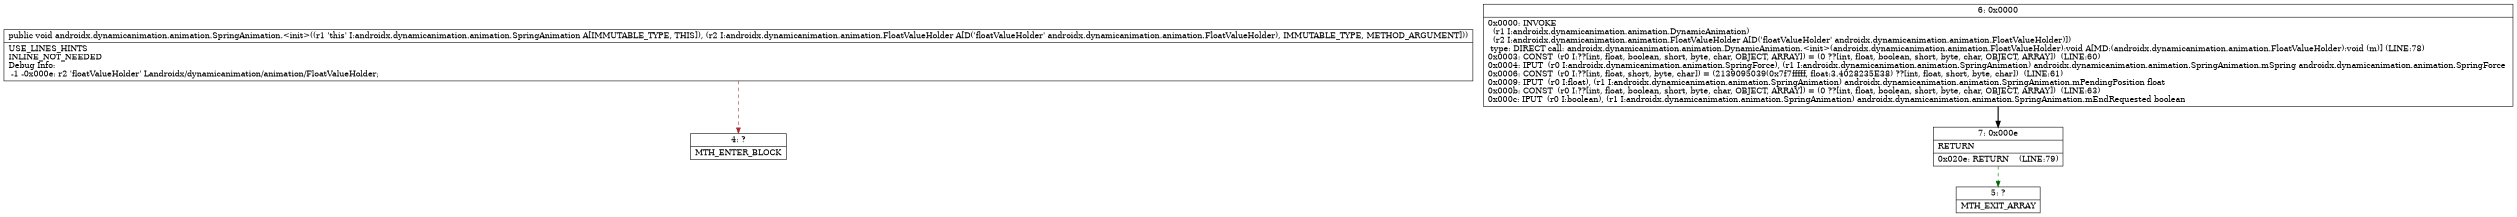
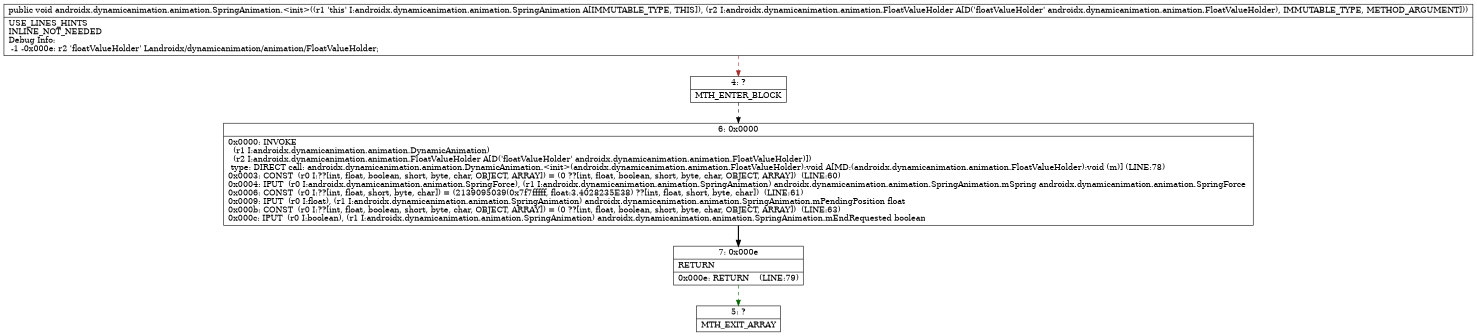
edge "4: ?" -> "6: 0x0000": added
node "7: 0x000e": text "0x020e: RETURN    (LINE:79)" -> "0x000e: RETURN    (LINE:79)"
